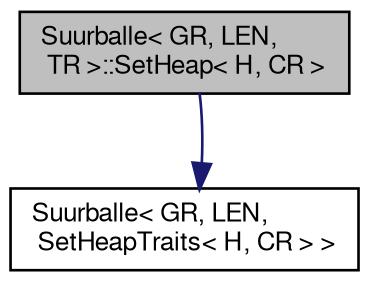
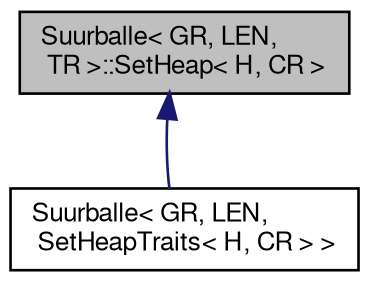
edge "Suurballe< GR, LEN, TR >::SetHeap< H, CR >" -> "Suurballe< GR, LEN, SetHeapTraits< H, CR > >": reversed
